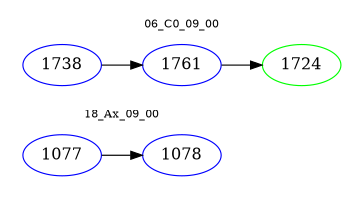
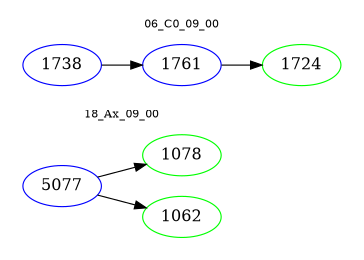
node "1077": label "1077" -> "5077"
node "1078": color blue -> green
node "1062": added
